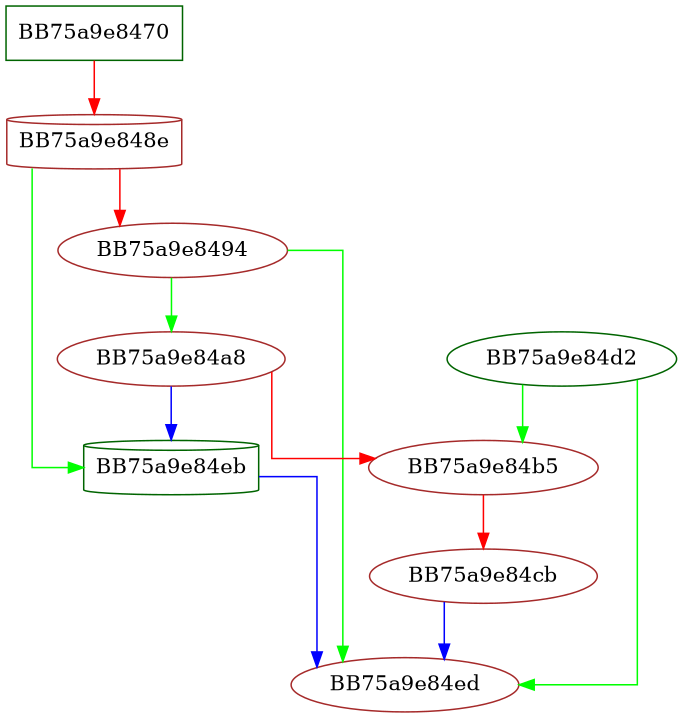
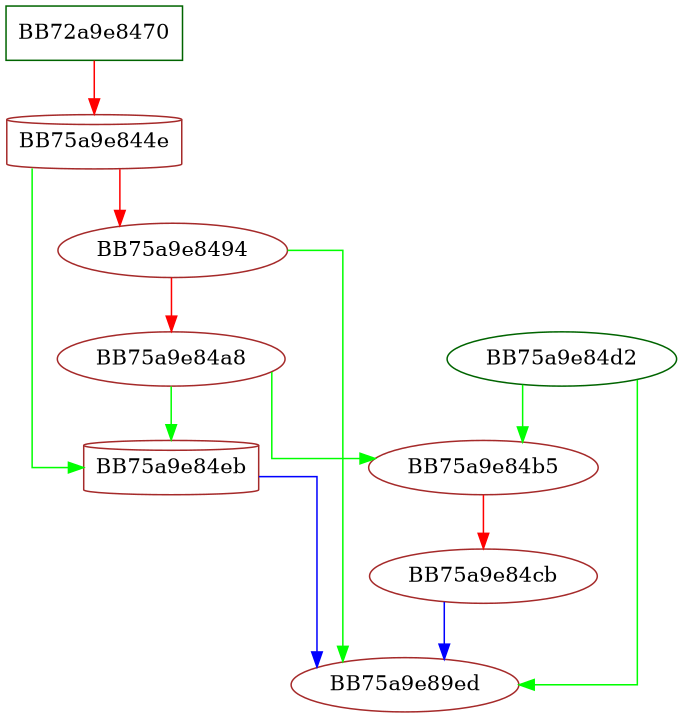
node "BB75a9e8470": label "BB75a9e8470" -> "BB72a9e8470"
node "BB75a9e848e": label "BB75a9e848e" -> "BB75a9e844e"
edge "BB75a9e8494" -> "BB75a9e84a8": color green -> red
edge "BB75a9e84a8" -> "BB75a9e84eb": color blue -> green
edge "BB75a9e84a8" -> "BB75a9e84b5": color red -> green
node "BB75a9e84eb": color darkgreen -> brown
node "BB75a9e84ed": label "BB75a9e84ed" -> "BB75a9e89ed"
